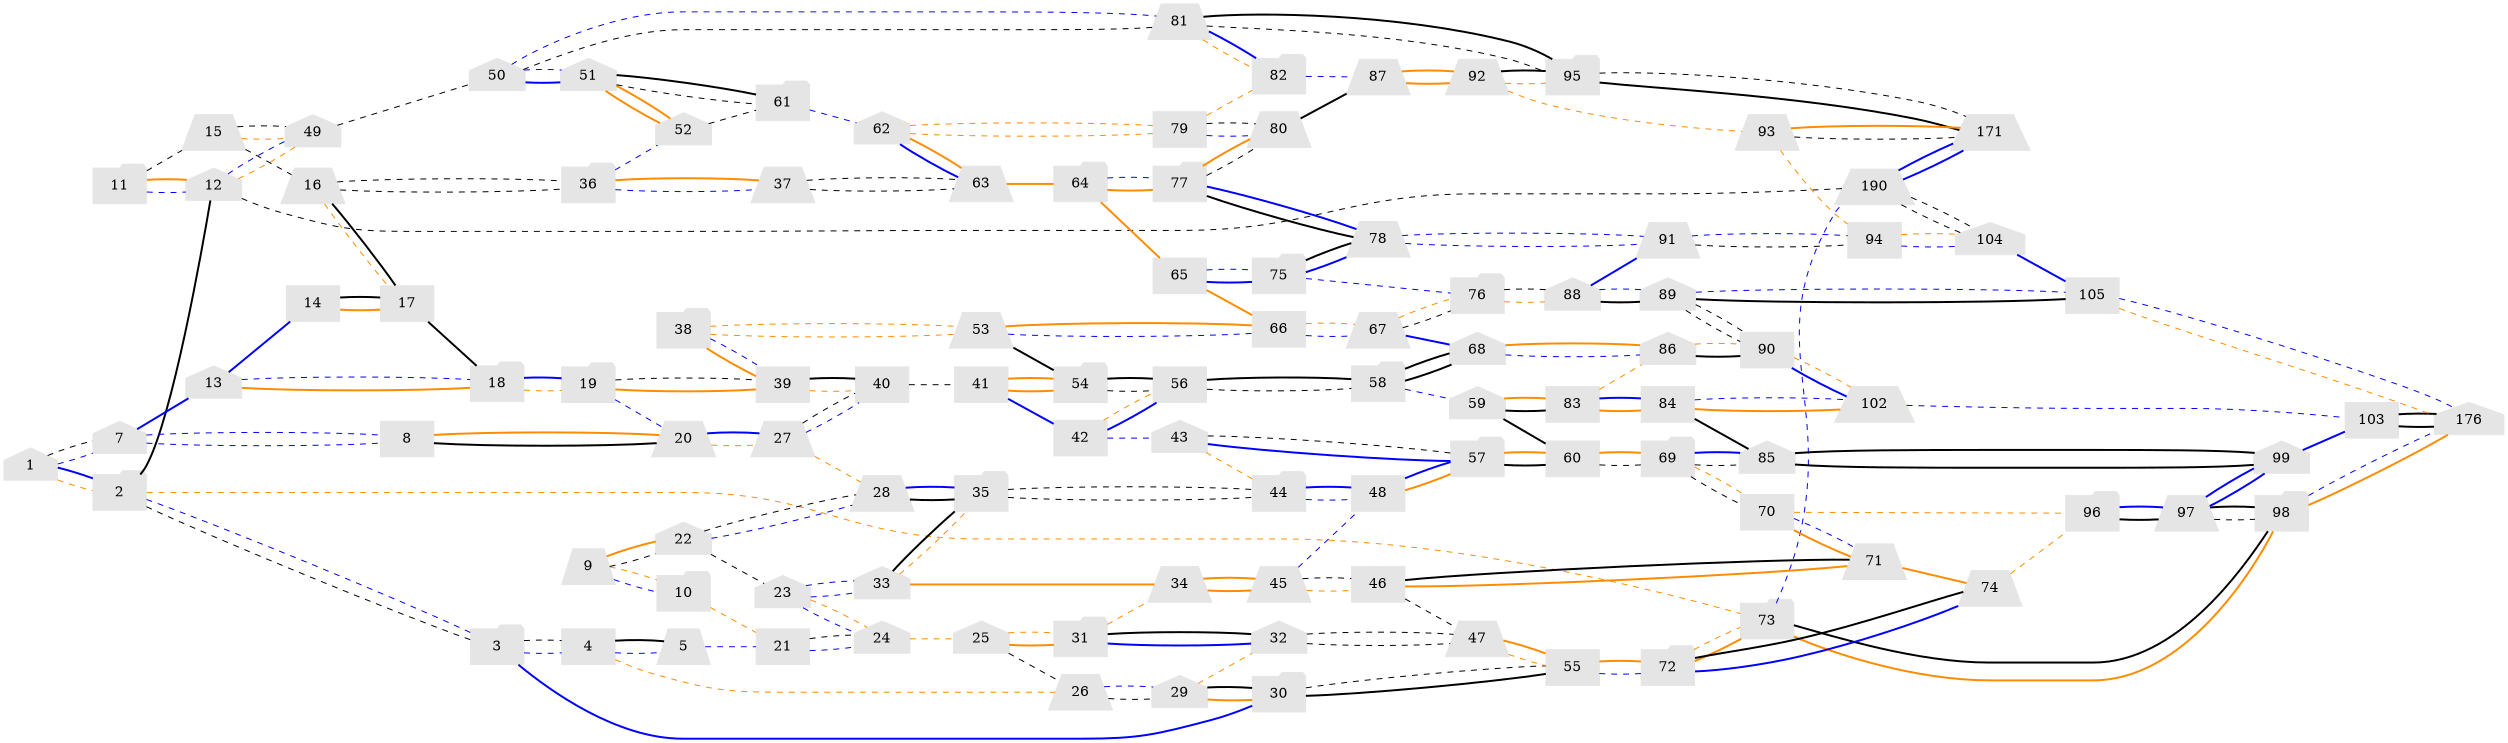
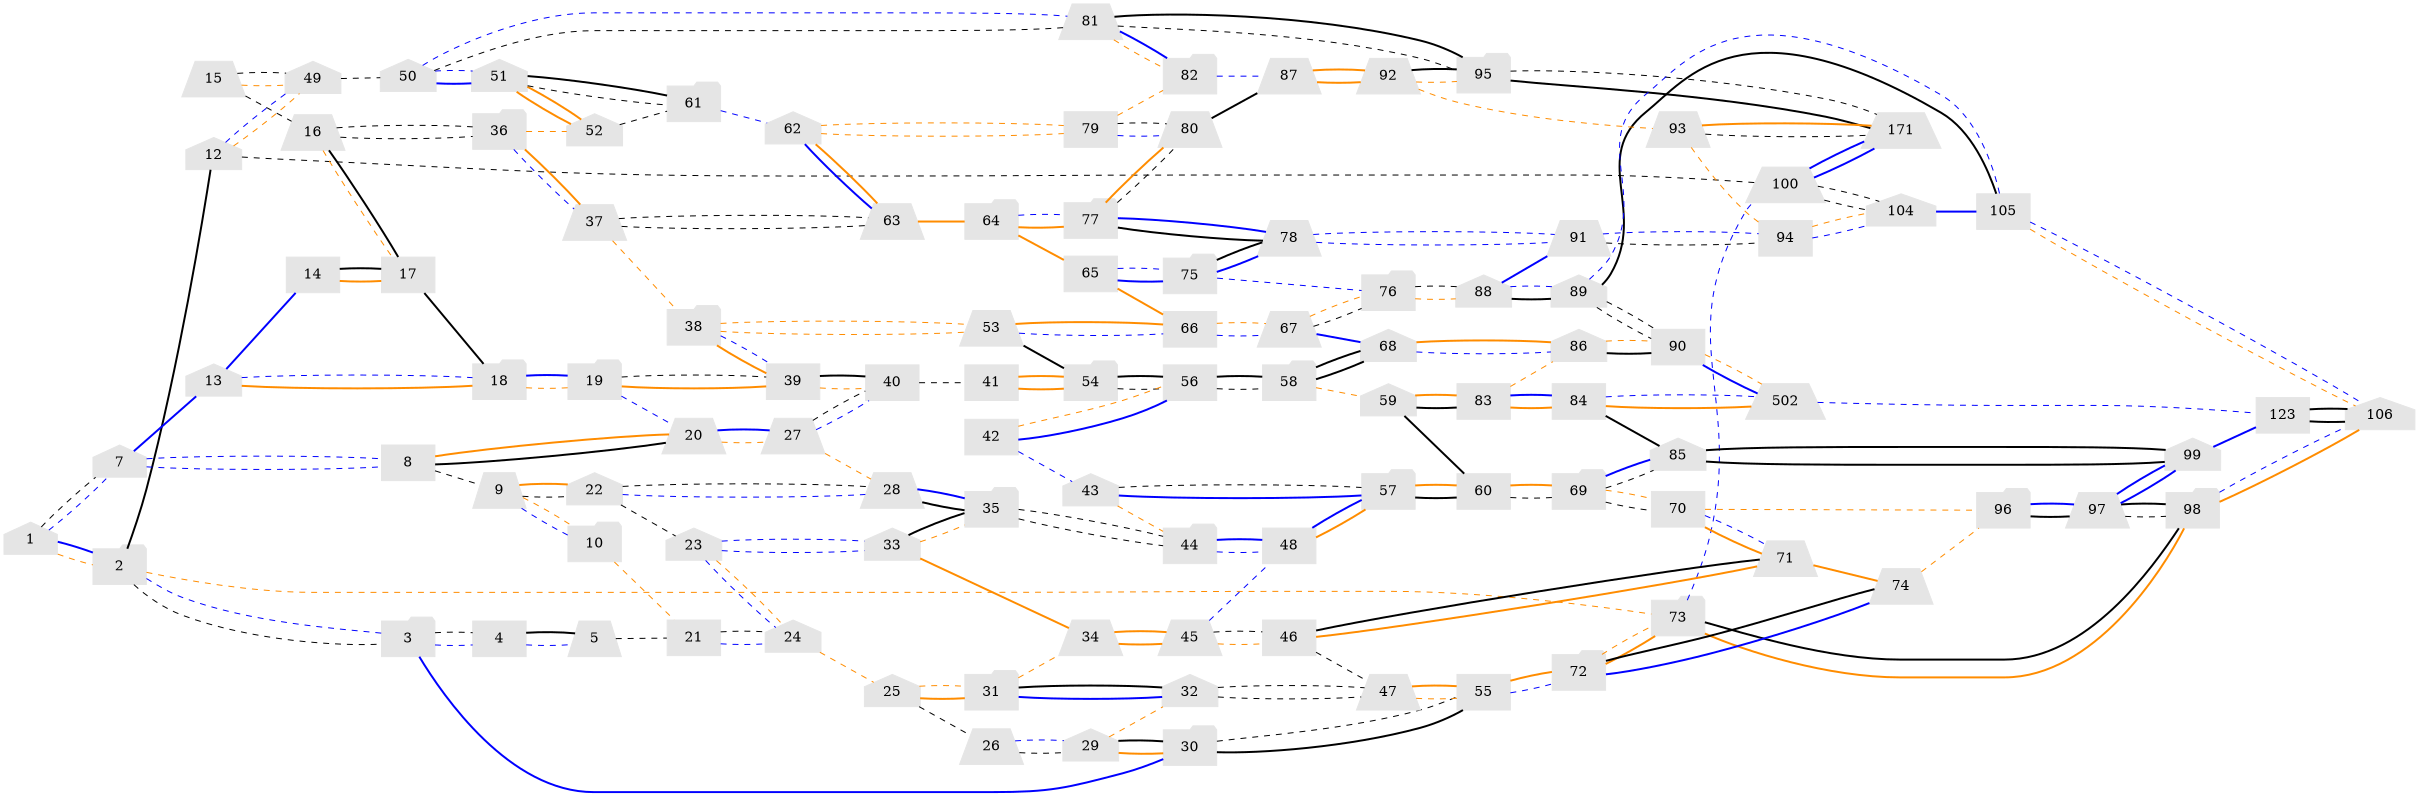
edge "52" -- "36": color blue -> darkorange
node "11": removed
node "190": label "190" -> "100"
edge "37" -- "38": added
edge "58" -- "59": color blue -> darkorange
node "102": label "102" -> "502"
edge "41" -- "42": removed
node "103": label "103" -> "123"
node "176": label "176" -> "106"
edge "8" -- "9": added
edge "5" -- "21": color blue -> black
edge "4" -- "26": removed
